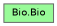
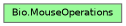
node "Bio.Bio": label "Bio.Bio" -> "Bio.MouseOperations"
